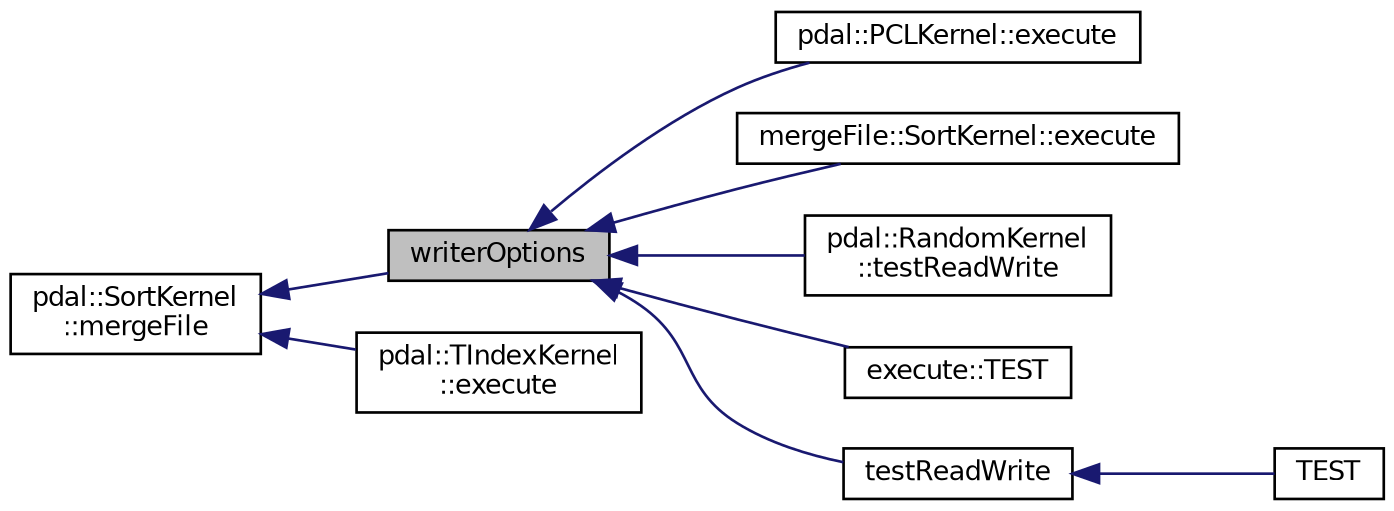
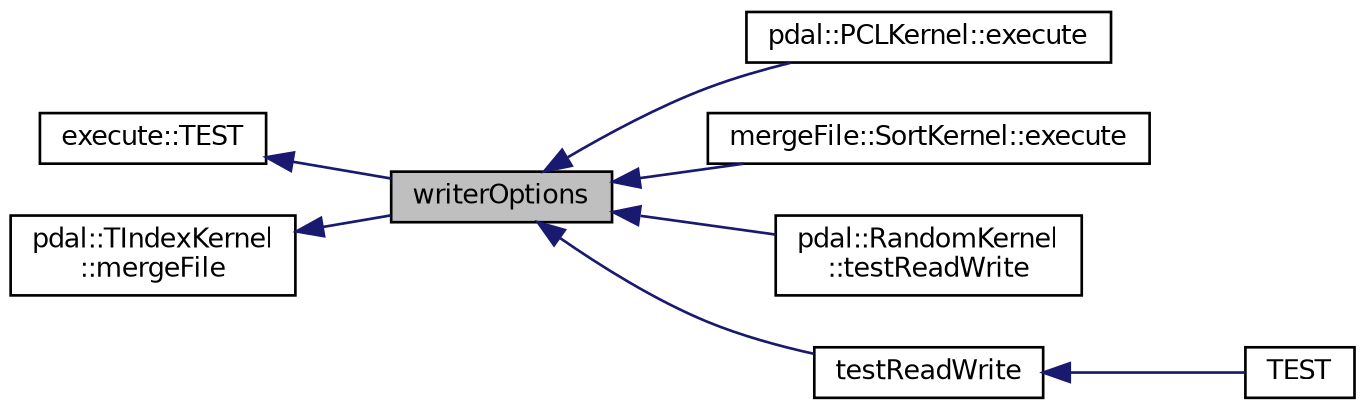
node "pdal::SortKernel ::mergeFile": label "pdal::SortKernel ::mergeFile" -> "pdal::TIndexKernel ::mergeFile"
edge "execute::TEST" -> "writerOptions": reversed
node "pdal::TIndexKernel ::execute": removed
